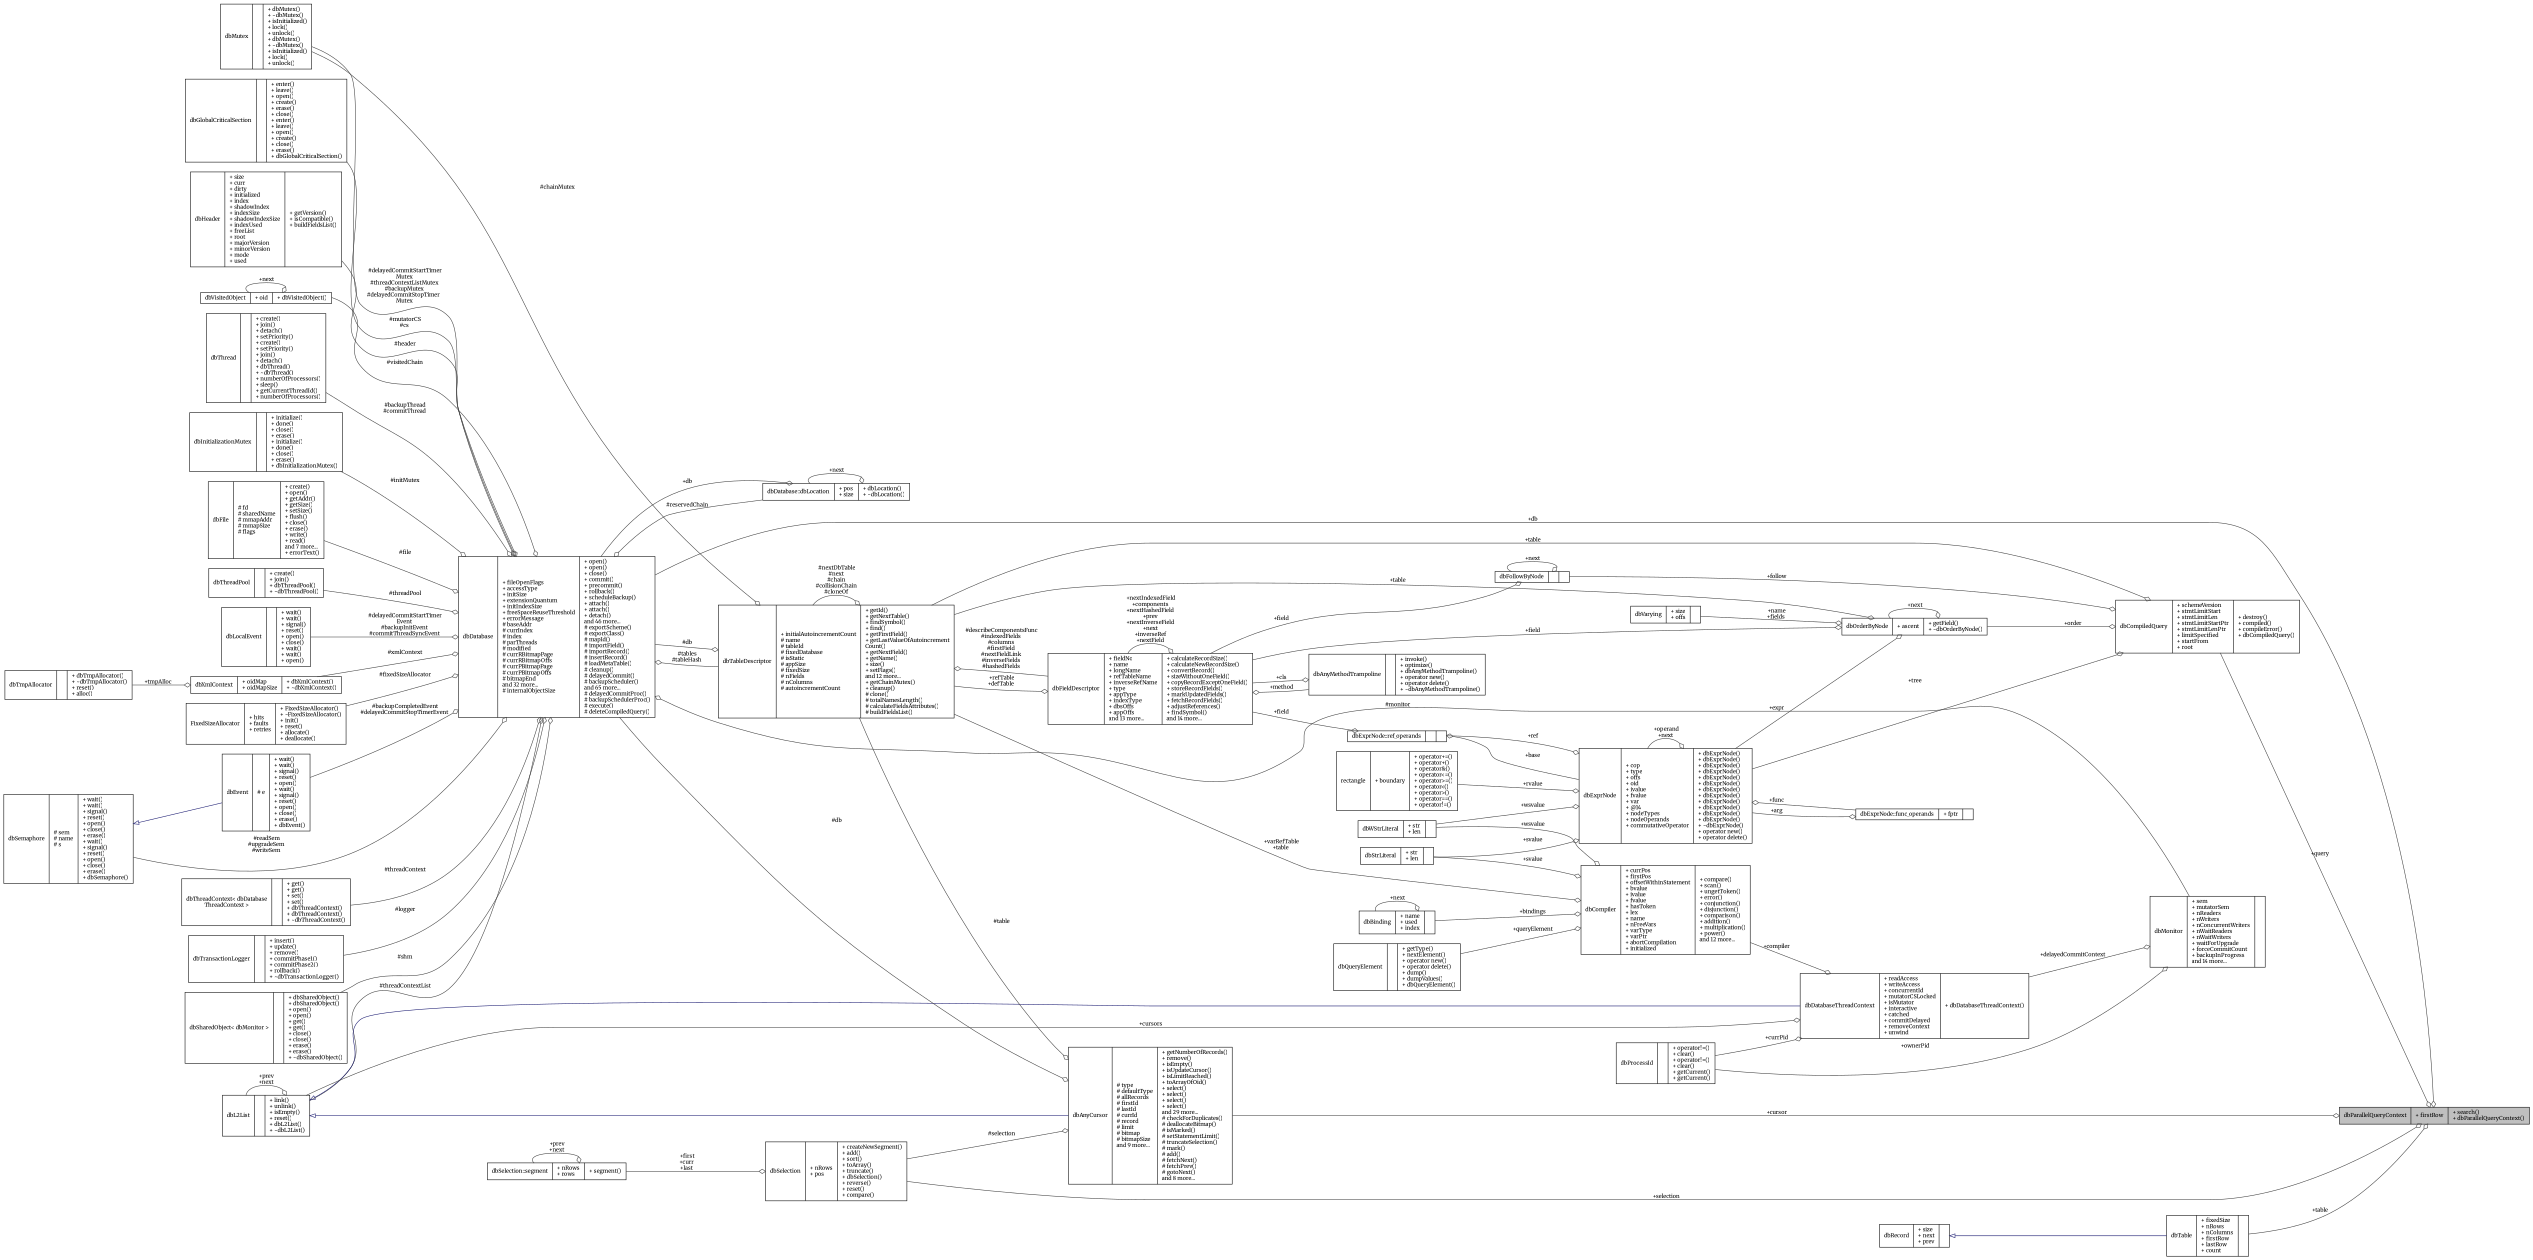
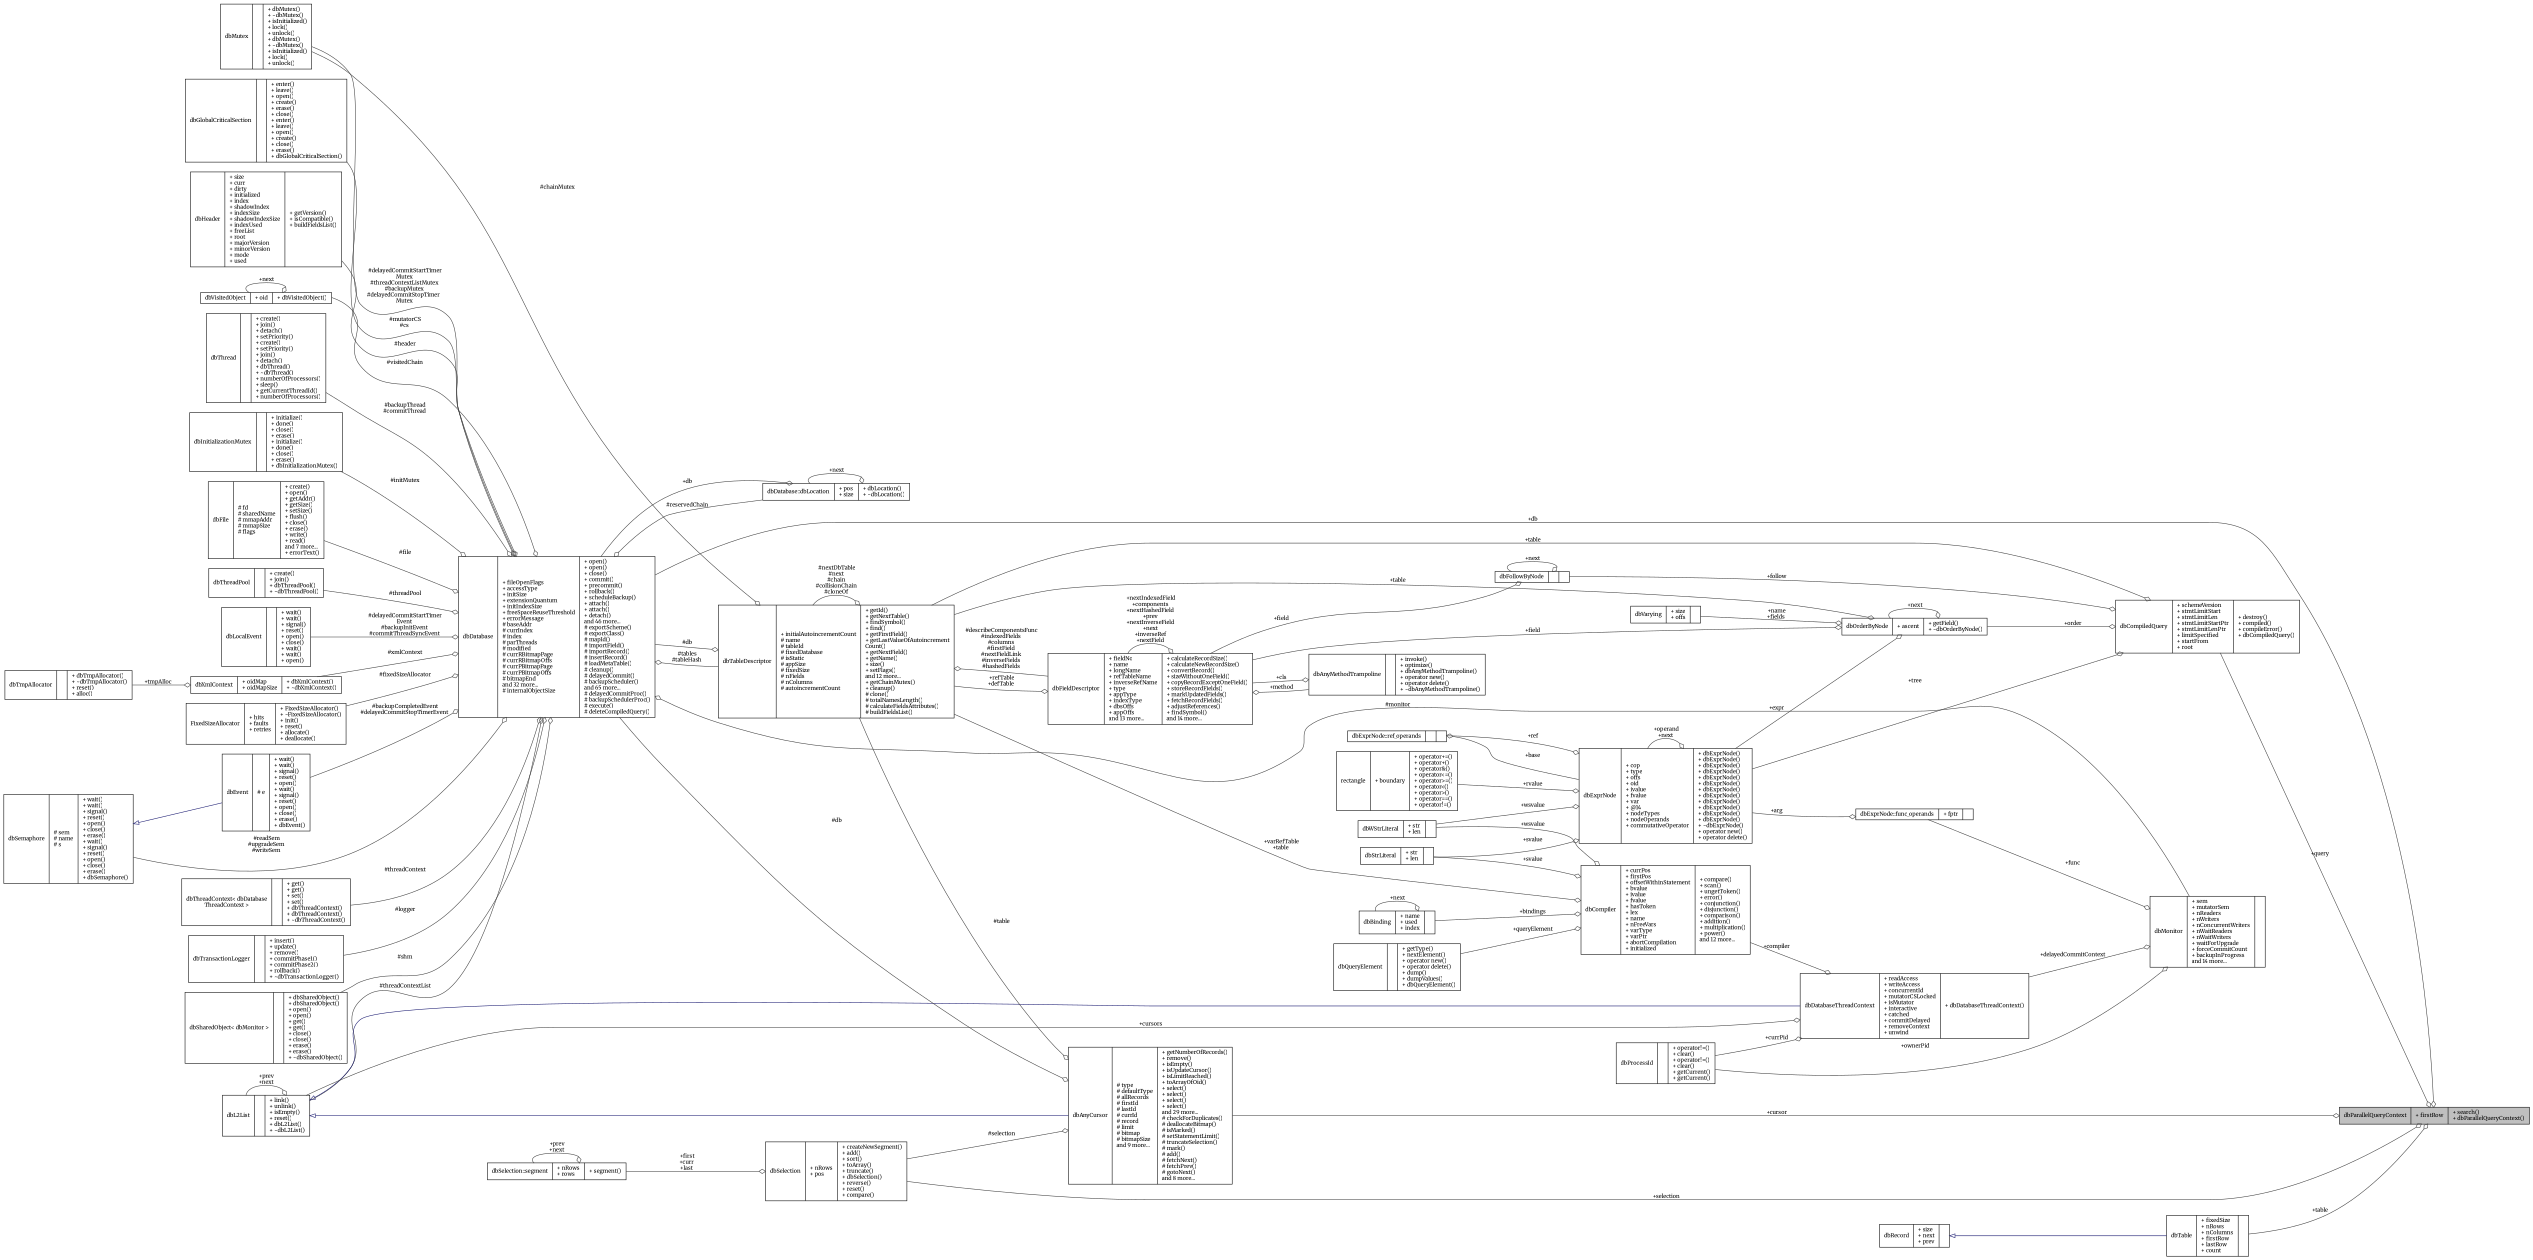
edge "dbFieldDescriptor" -> "dbExprNode::ref_operands": removed, label "+field"
edge "dbExprNode::func_operands" -> "dbExprNode": now "dbExprNode::func_operands" -> "dbMonitor"
